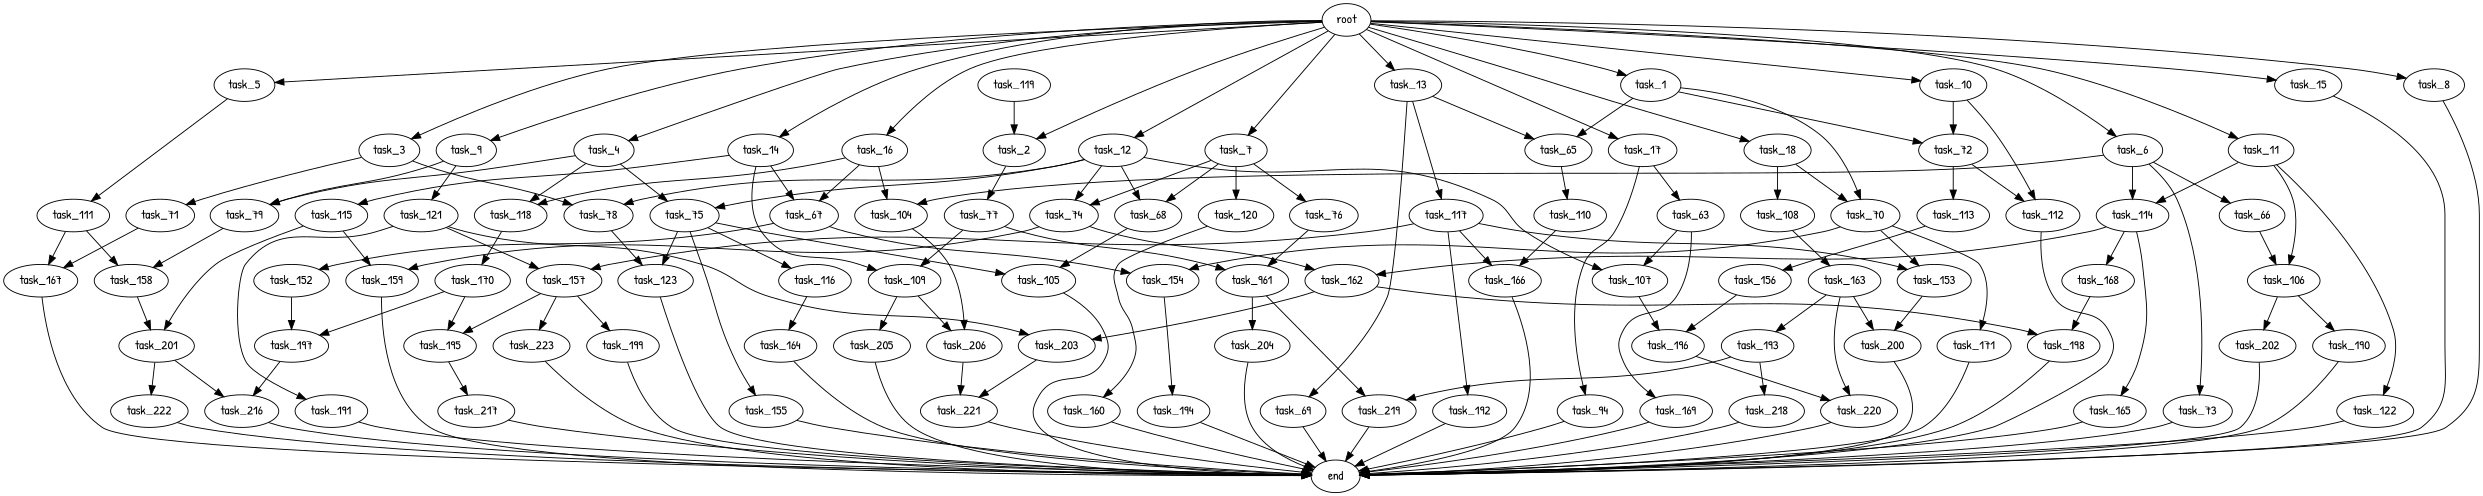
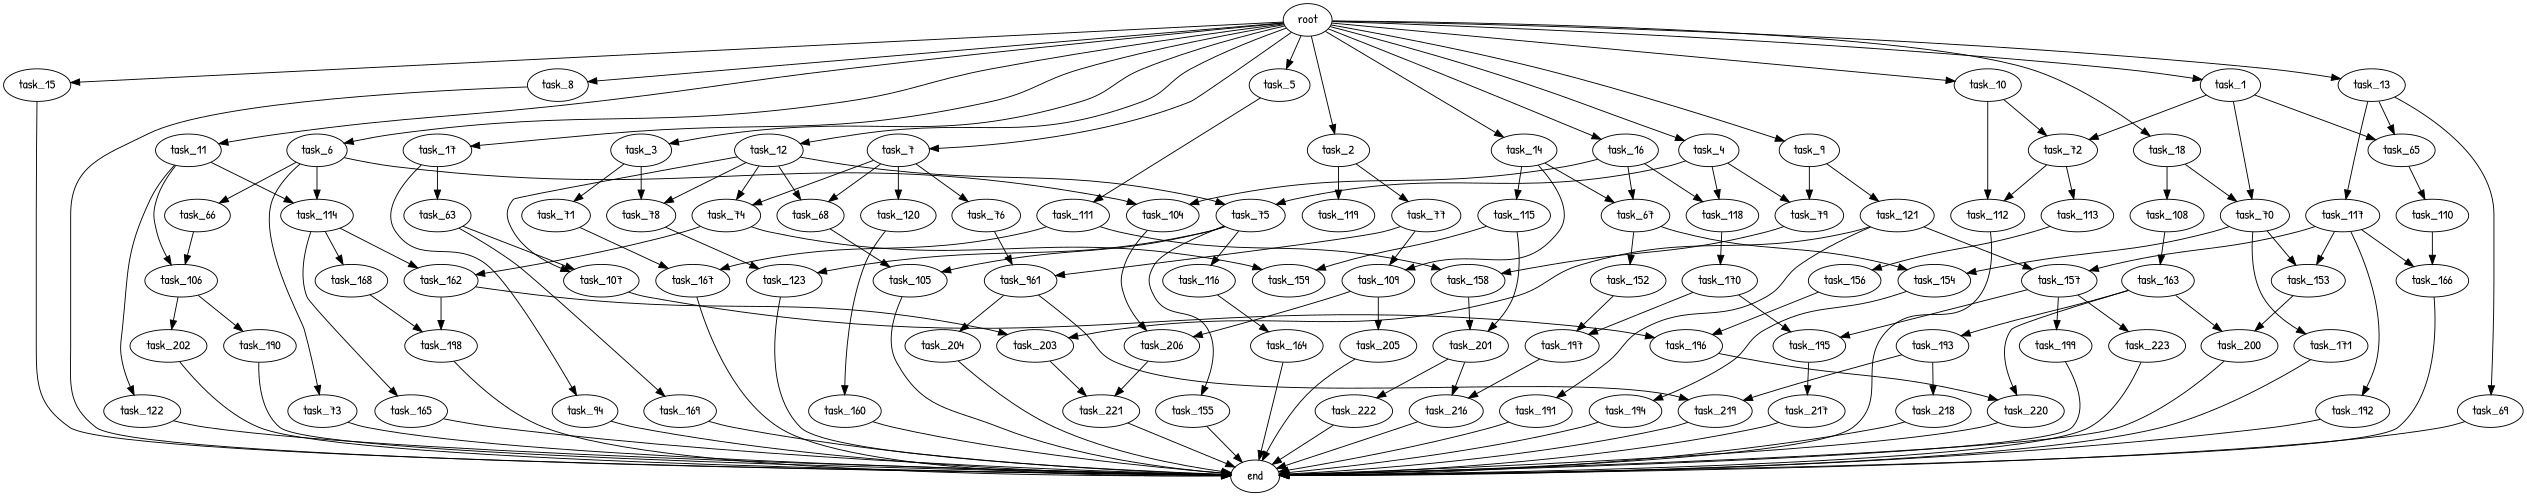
edge "task_119" -> "task_2": reversed
edge "task_159" -> "end": removed
